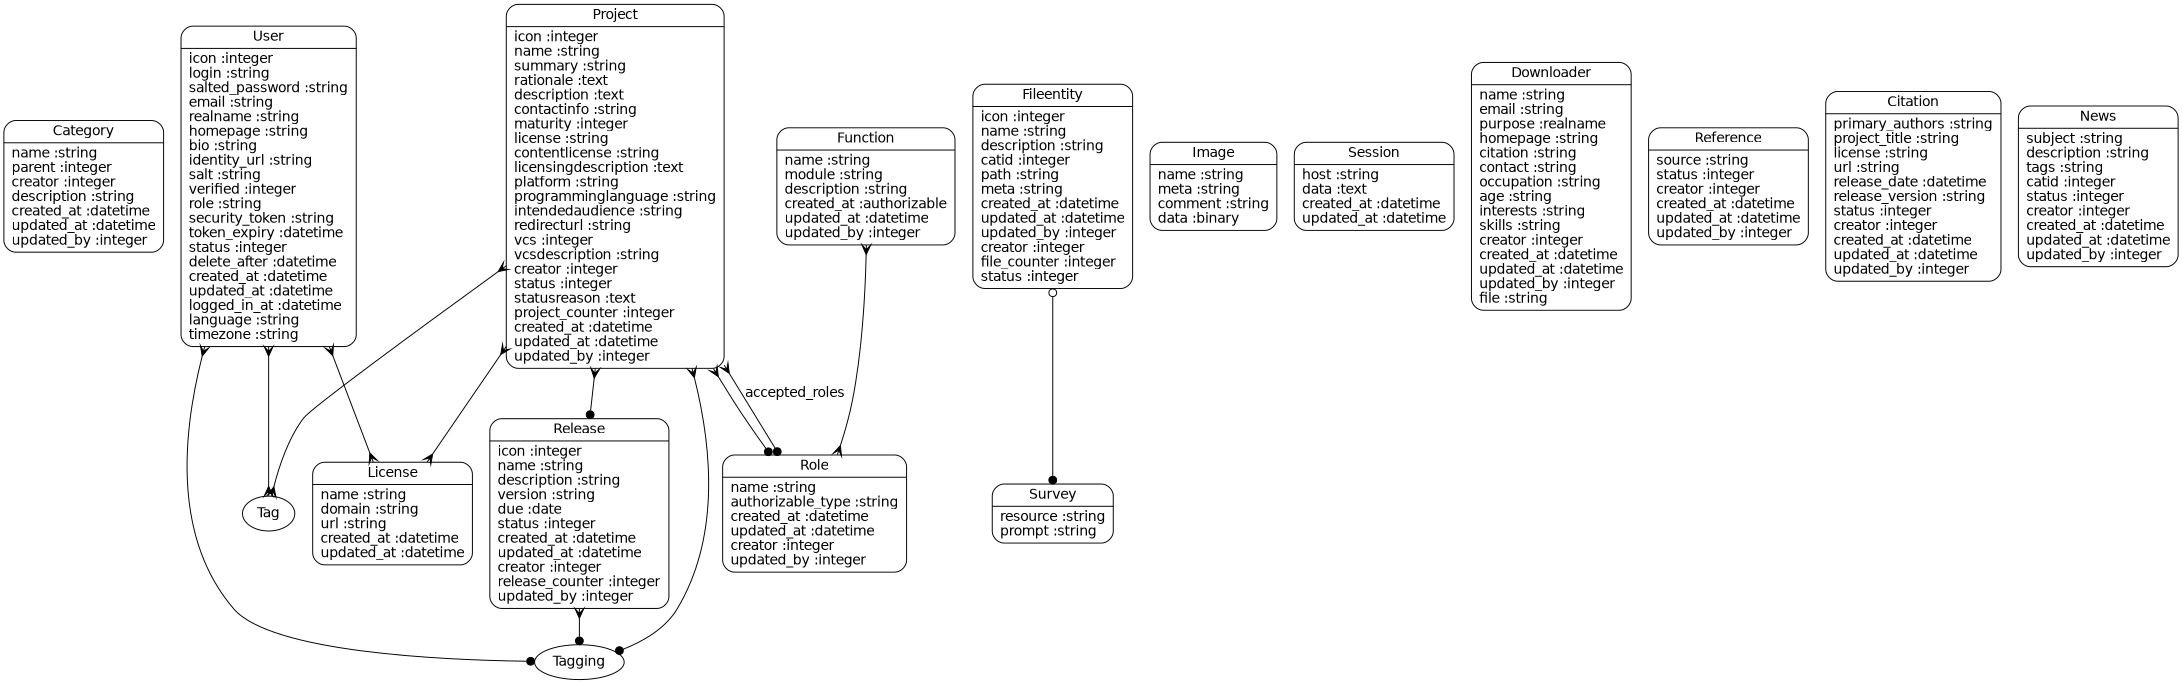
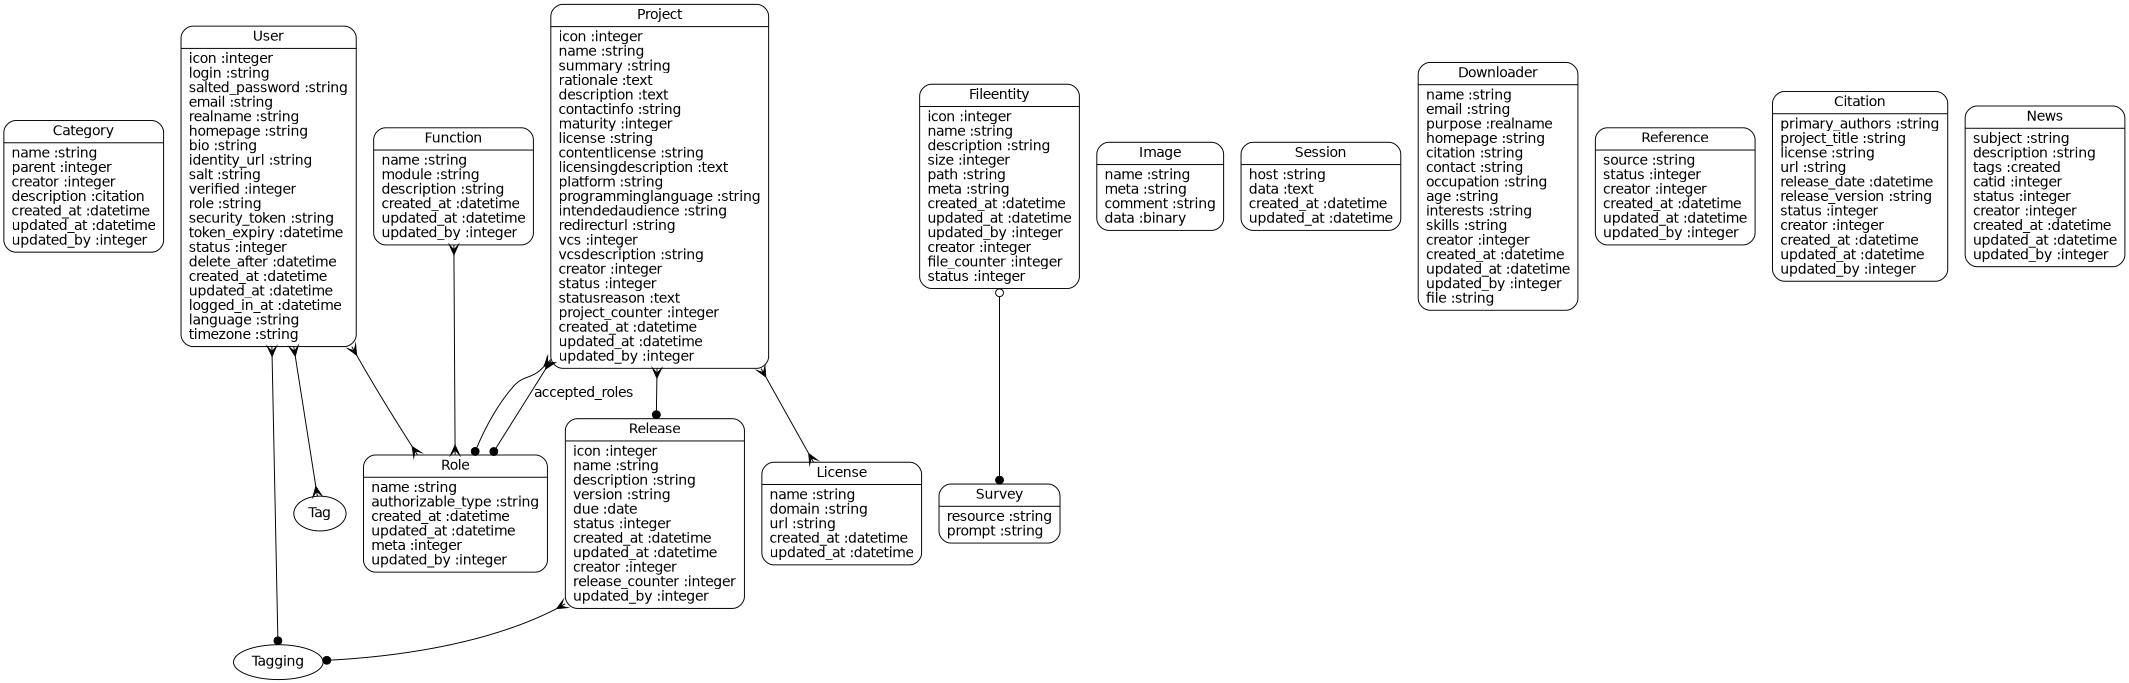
node "Fileentity": text "catid :integer" -> "size :integer"
node "News": text "tags :string" -> "tags :created"
node "Category": text "description :string" -> "description :citation"
node "Function": text "created_at :authorizable" -> "created_at :datetime"
edge "Project" -- "Tag": removed
edge "User" -- "License": now "User" -- "Role"
edge "Project" -- "Tagging": removed
node "Role": text "creator :integer" -> "meta :integer"
